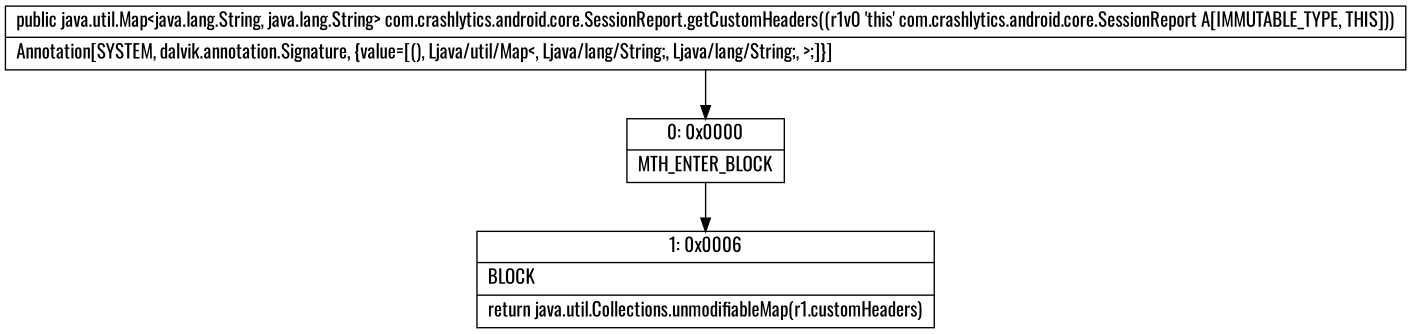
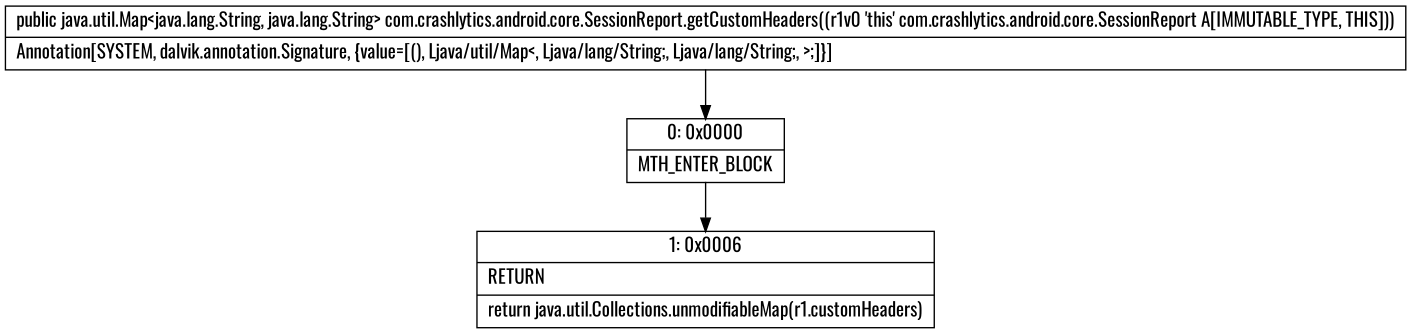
node "1: 0x0006": text "BLOCK" -> "RETURN"
